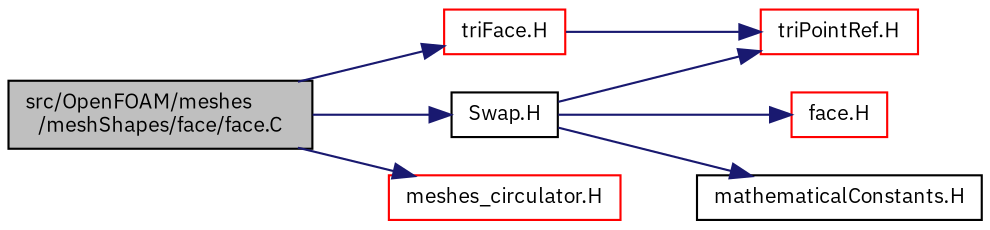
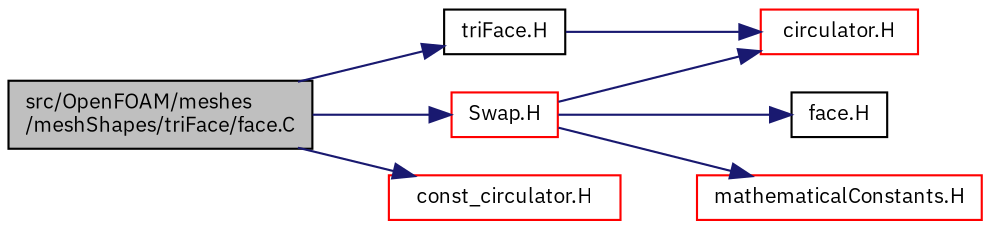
node "triFace.H": color red -> black
node "triPointRef.H": label "triPointRef.H" -> "circulator.H"
node "src/OpenFOAM/meshes /meshShapes/face/face.C": label "src/OpenFOAM/meshes /meshShapes/face/face.C" -> "src/OpenFOAM/meshes /meshShapes/triFace/face.C"
node "Swap.H": color black -> red
node "face.H": color red -> black
node "meshes_circulator.H": label "meshes_circulator.H" -> "const_circulator.H"
node "mathematicalConstants.H": color black -> red
